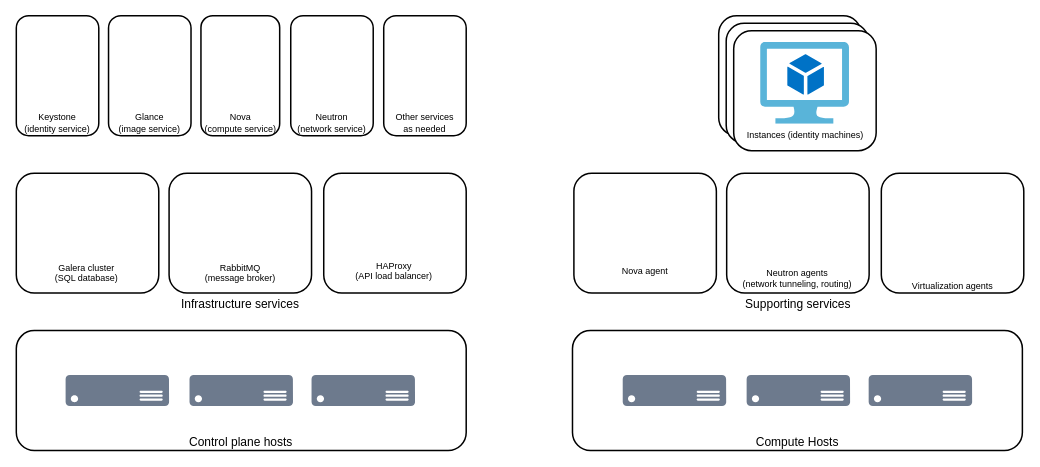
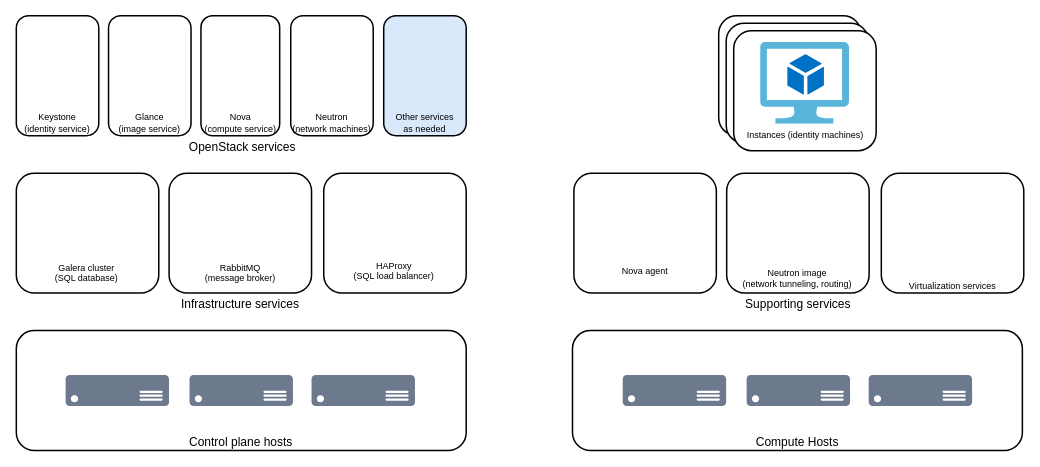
node "Neutron (network service)": label "Neutron (network service)" -> "Neutron (network machines)"
node "Other services as needed": fillcolor #ffffff -> #dae8fc
node "OpenStack services": added
node "HAProxy (API load balancer)": label "HAProxy (API load balancer)" -> "HAProxy (SQL load balancer)"
node "Neutron agents (network tunneling, routing)": label "Neutron agents (network tunneling, routing)" -> "Neutron image (network tunneling, routing)"
node "Virtualization agents": label "Virtualization agents" -> "Virtualization services"
